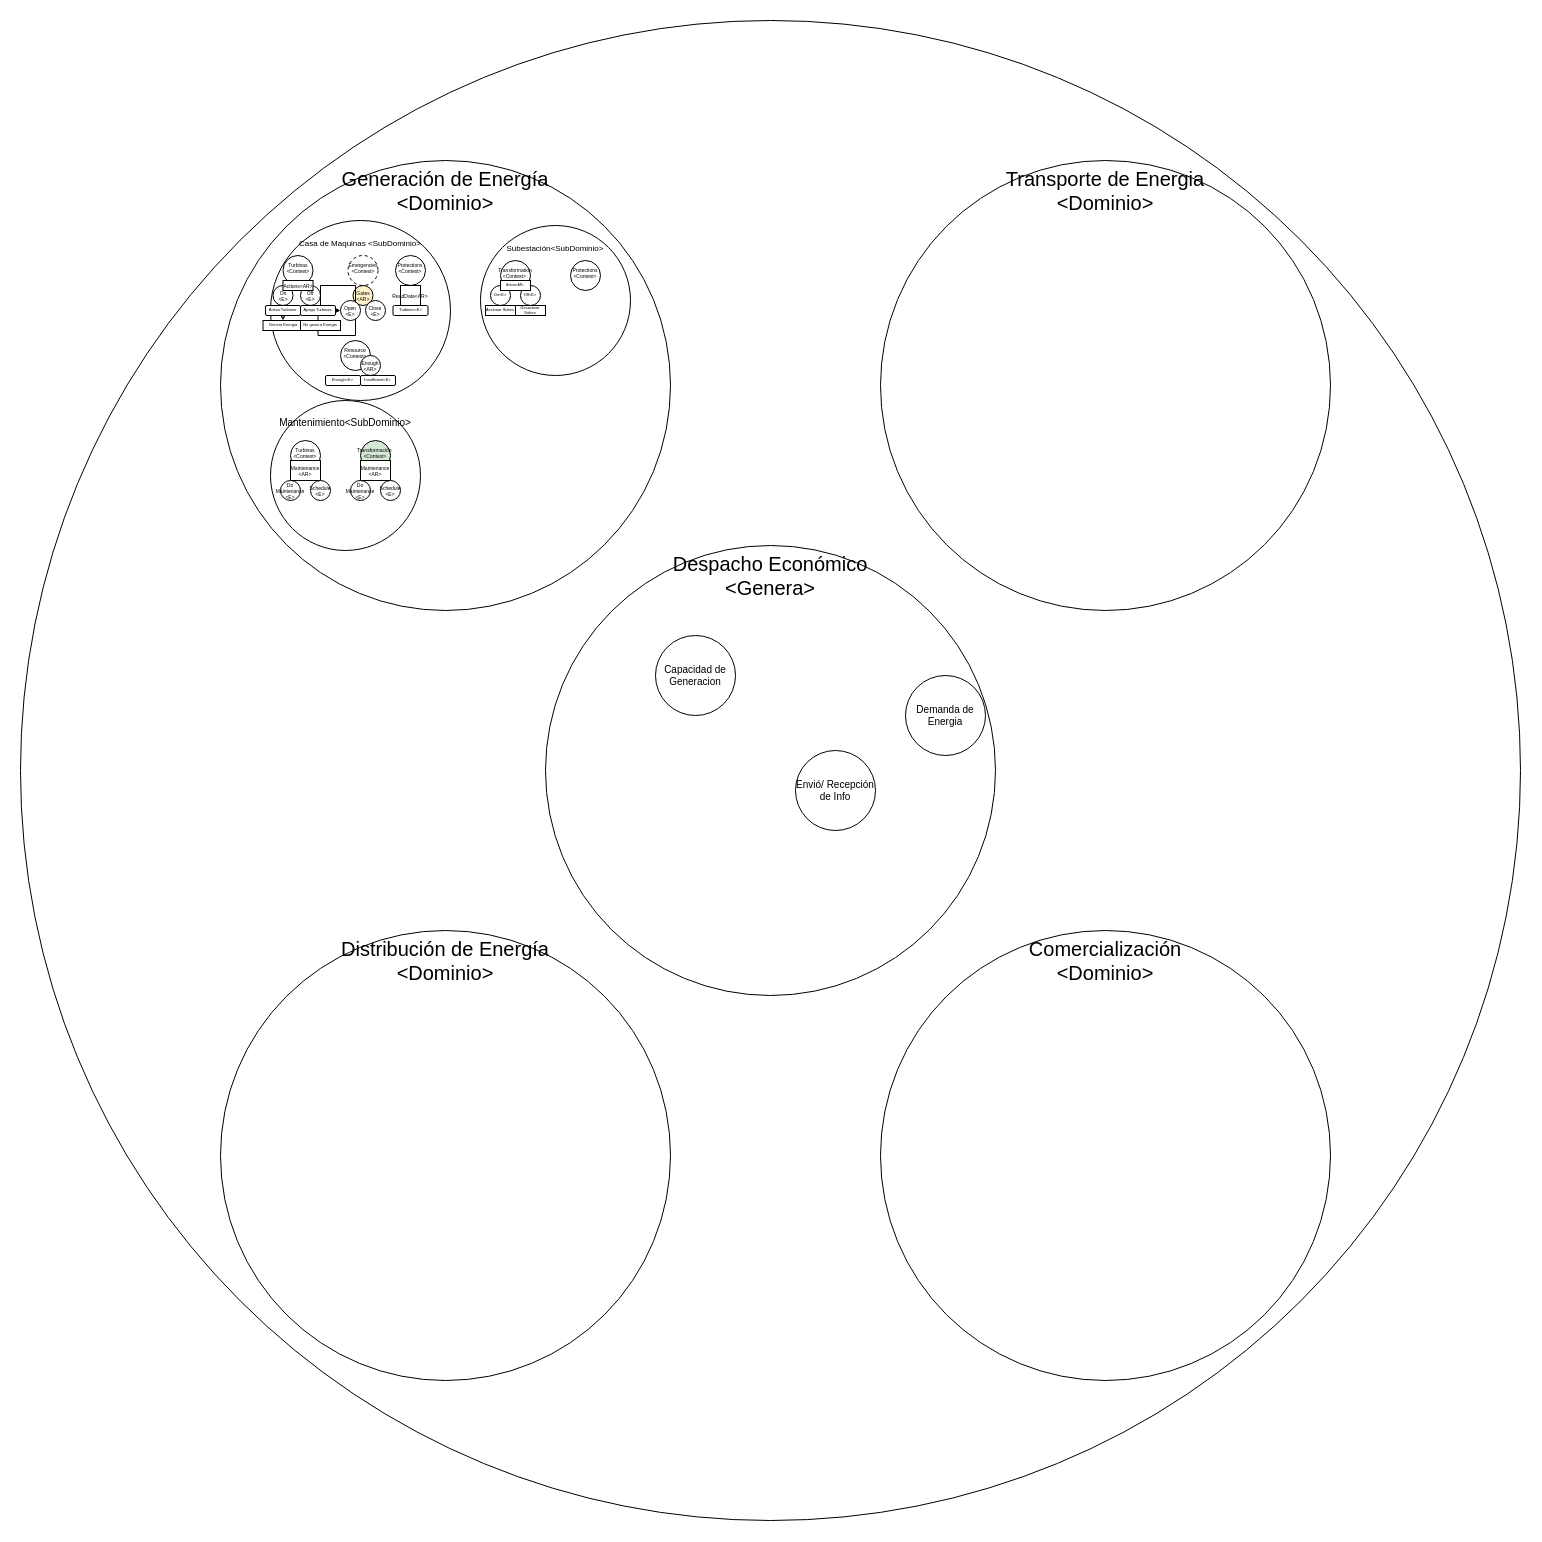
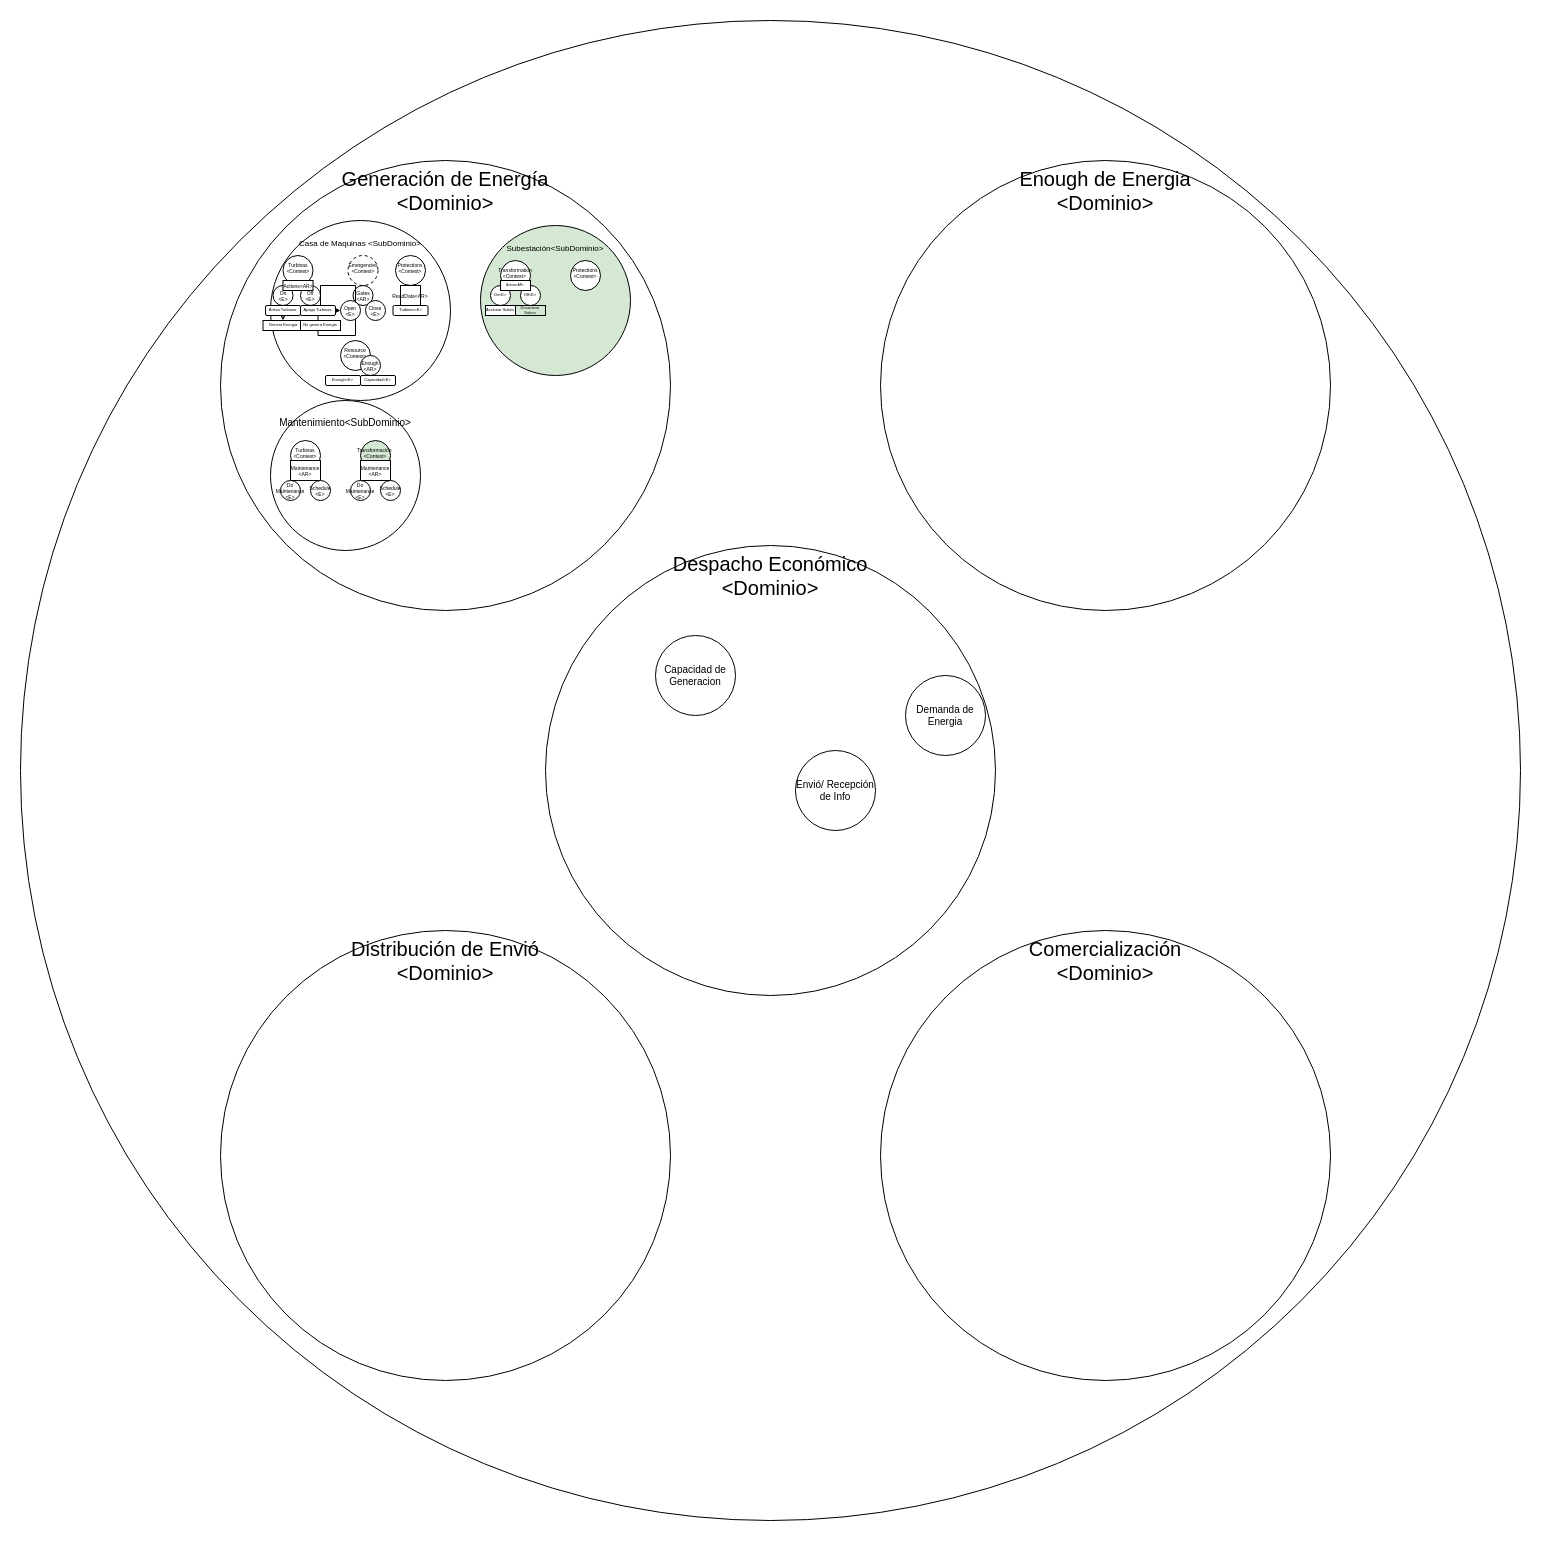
node "Transporte de Energia<Dominio>": label "Transporte de Energia<Dominio>" -> "Enough de Energia<Dominio>"
node "Gates <AR>": fillcolor #fff2cc -> #ffffff
node "Subestación<SubDominio>": fillcolor #ffffff -> #d5e8d4
node "Desactivar Subes": fillcolor #ffffff -> #d5e8d4
node "Insufficient<E>": label "Insufficient<E>" -> "Capacidad<E>"
node "Despacho Económico<Genera>": label "Despacho Económico<Genera>" -> "Despacho Económico<Dominio>"
node "Distribución de Energía <Dominio>": label "Distribución de Energía <Dominio>" -> "Distribución de Envió <Dominio>"
